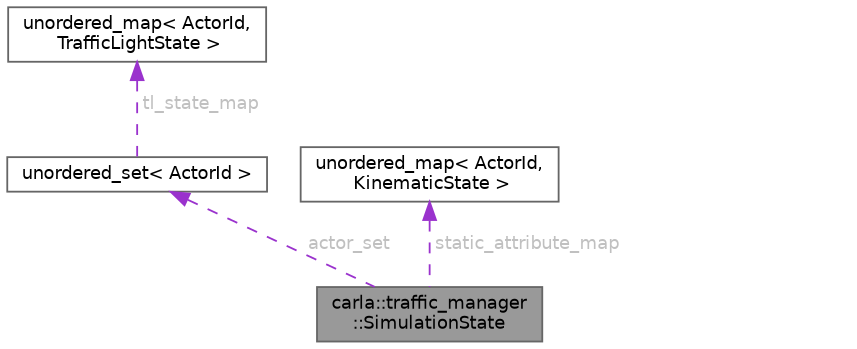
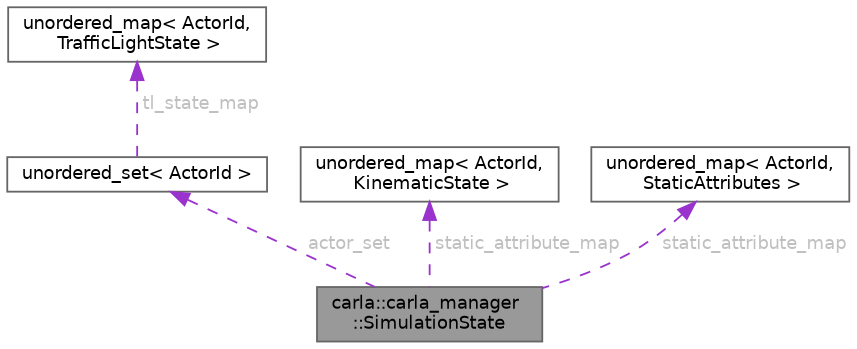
node "unordered_map< ActorId, StaticAttributes >": added
node "carla::traffic_manager ::SimulationState": label "carla::traffic_manager ::SimulationState" -> "carla::carla_manager ::SimulationState"
